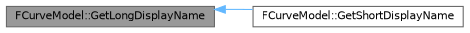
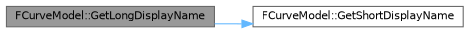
edge "FCurveModel::GetShortDisplayName" -> "FCurveModel::GetLongDisplayName": reversed
